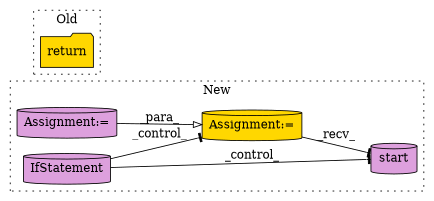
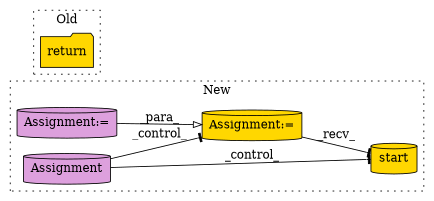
node "start": fillcolor plum -> gold
node "IfStatement": label "IfStatement" -> "Assignment"
